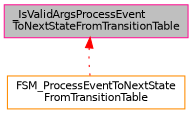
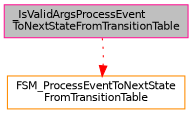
edge "FSM_ProcessEventToNextState FromTransitionTable" -> "_IsValidArgsProcessEvent ToNextStateFromTransitionTable": reversed
